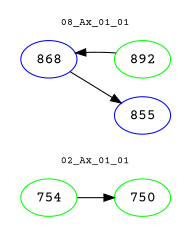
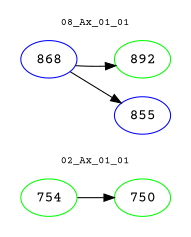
edge "892" -> "868": reversed
